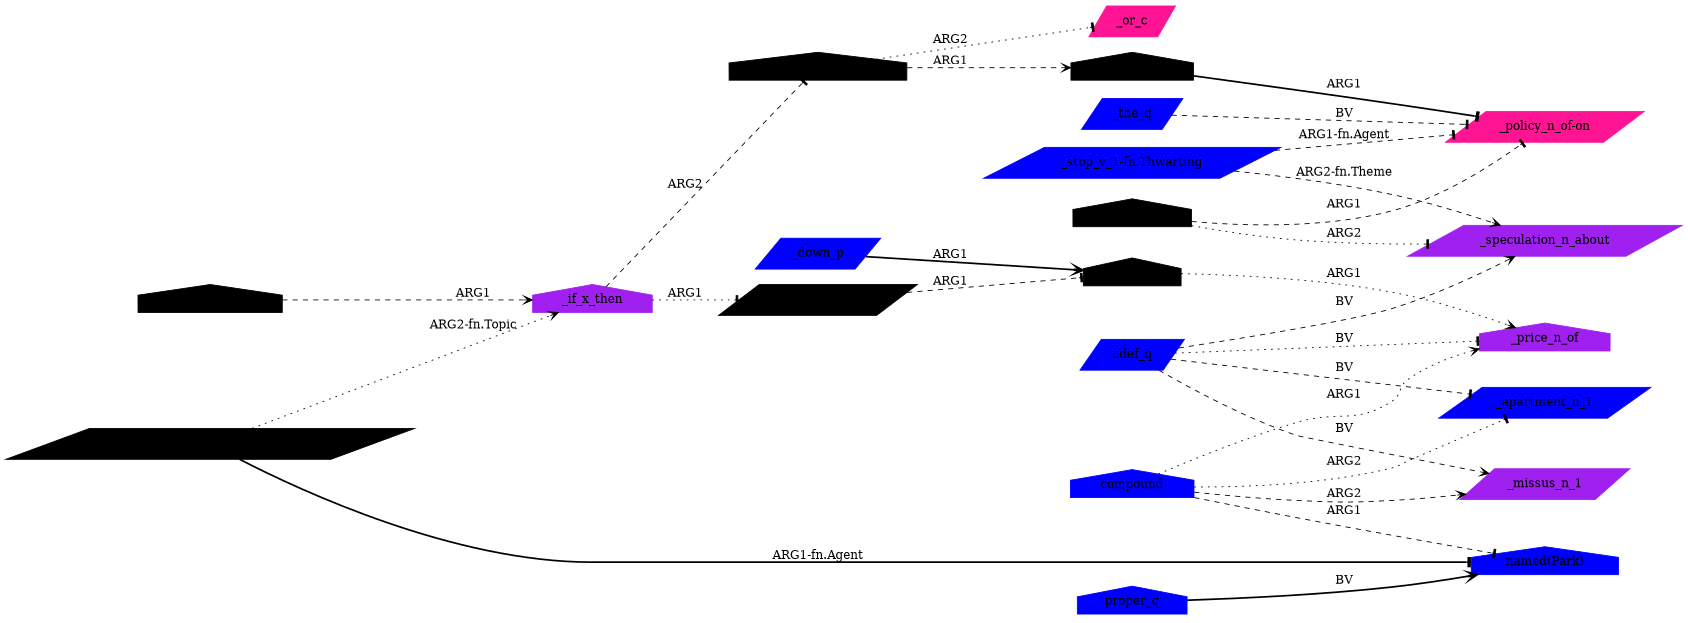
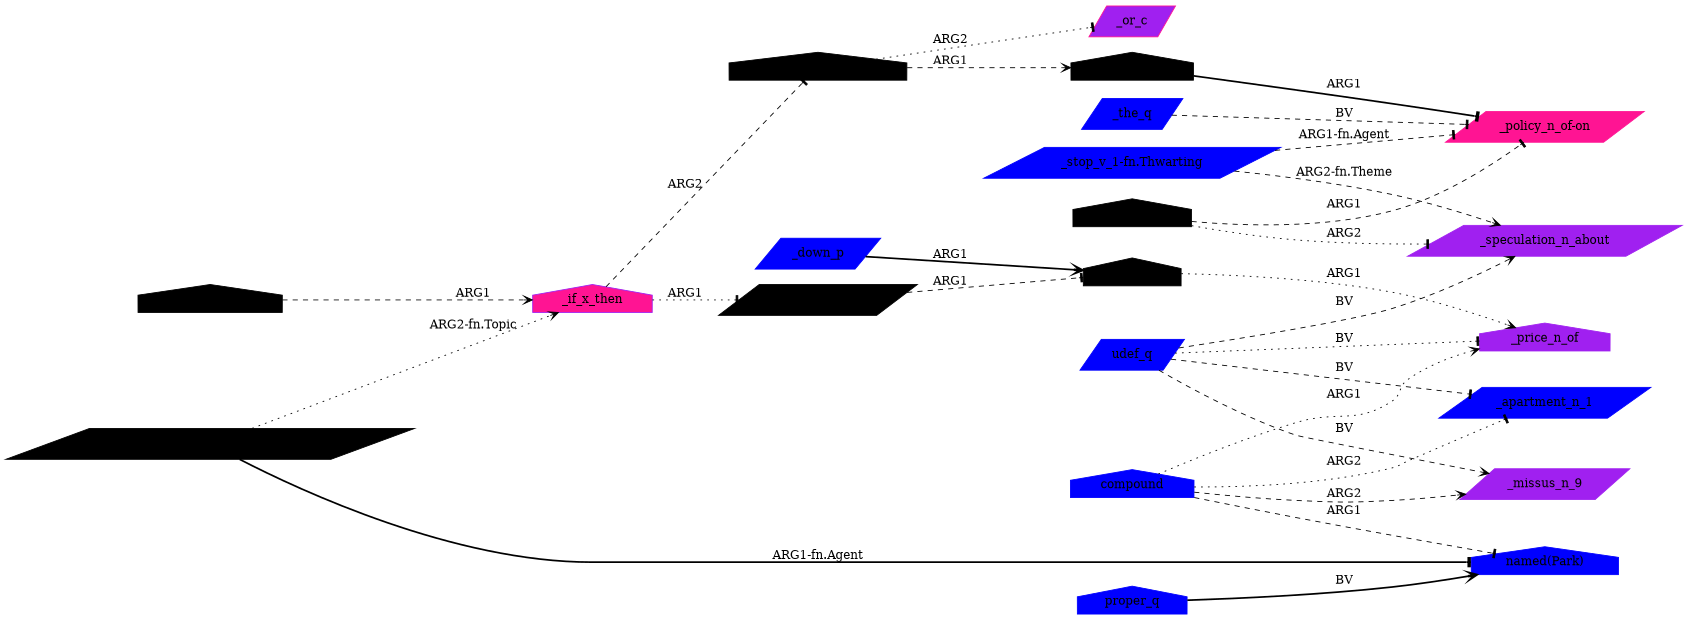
node "_or_c": fillcolor deeppink -> purple
node "_if_x_then": fillcolor purple -> deeppink
node "_missus_n_1": label "_missus_n_1" -> "_missus_n_9"
